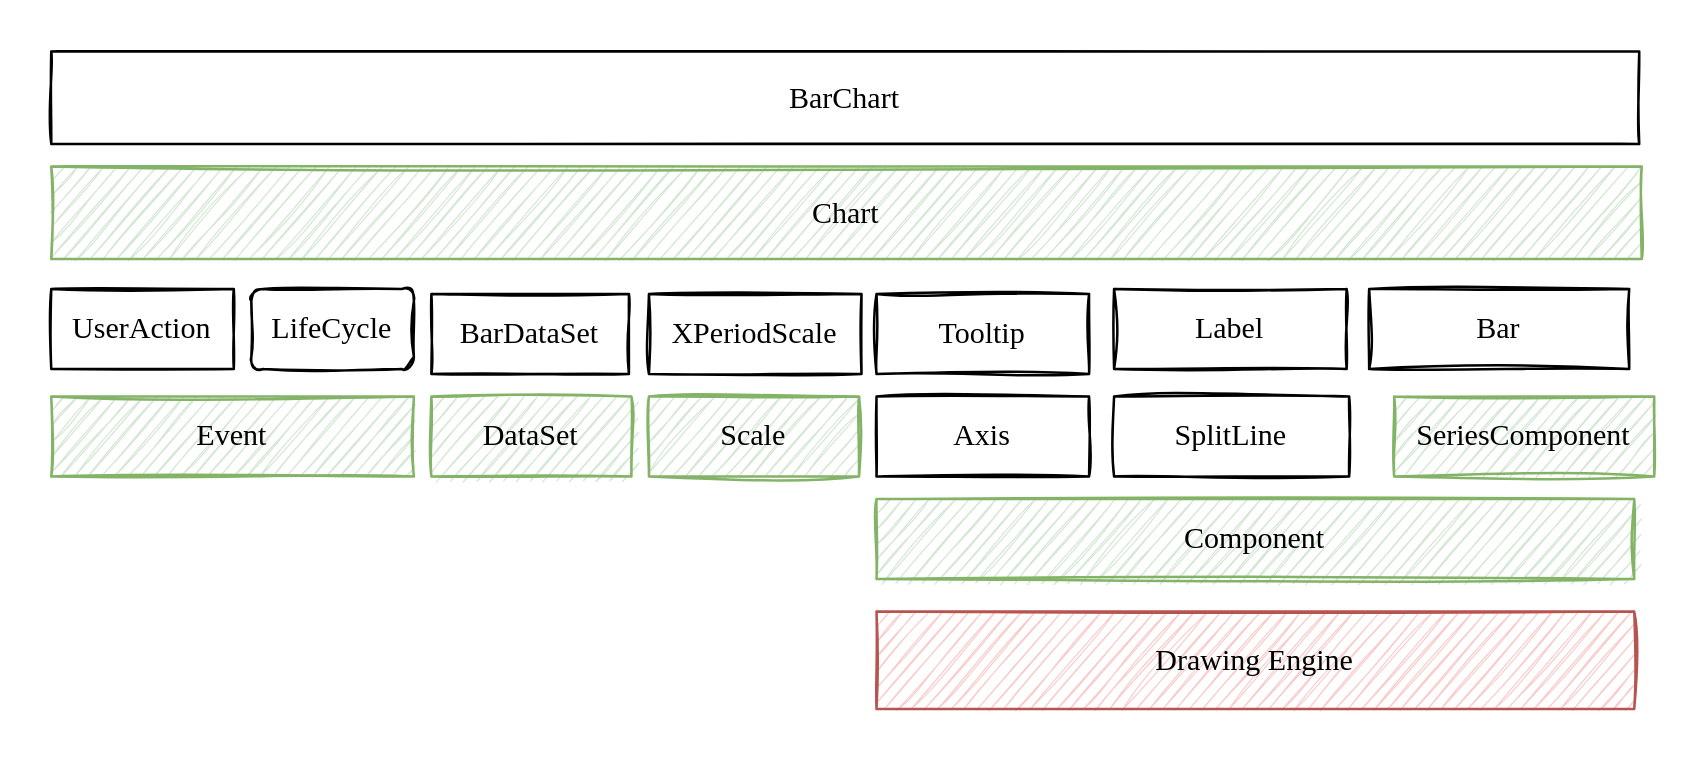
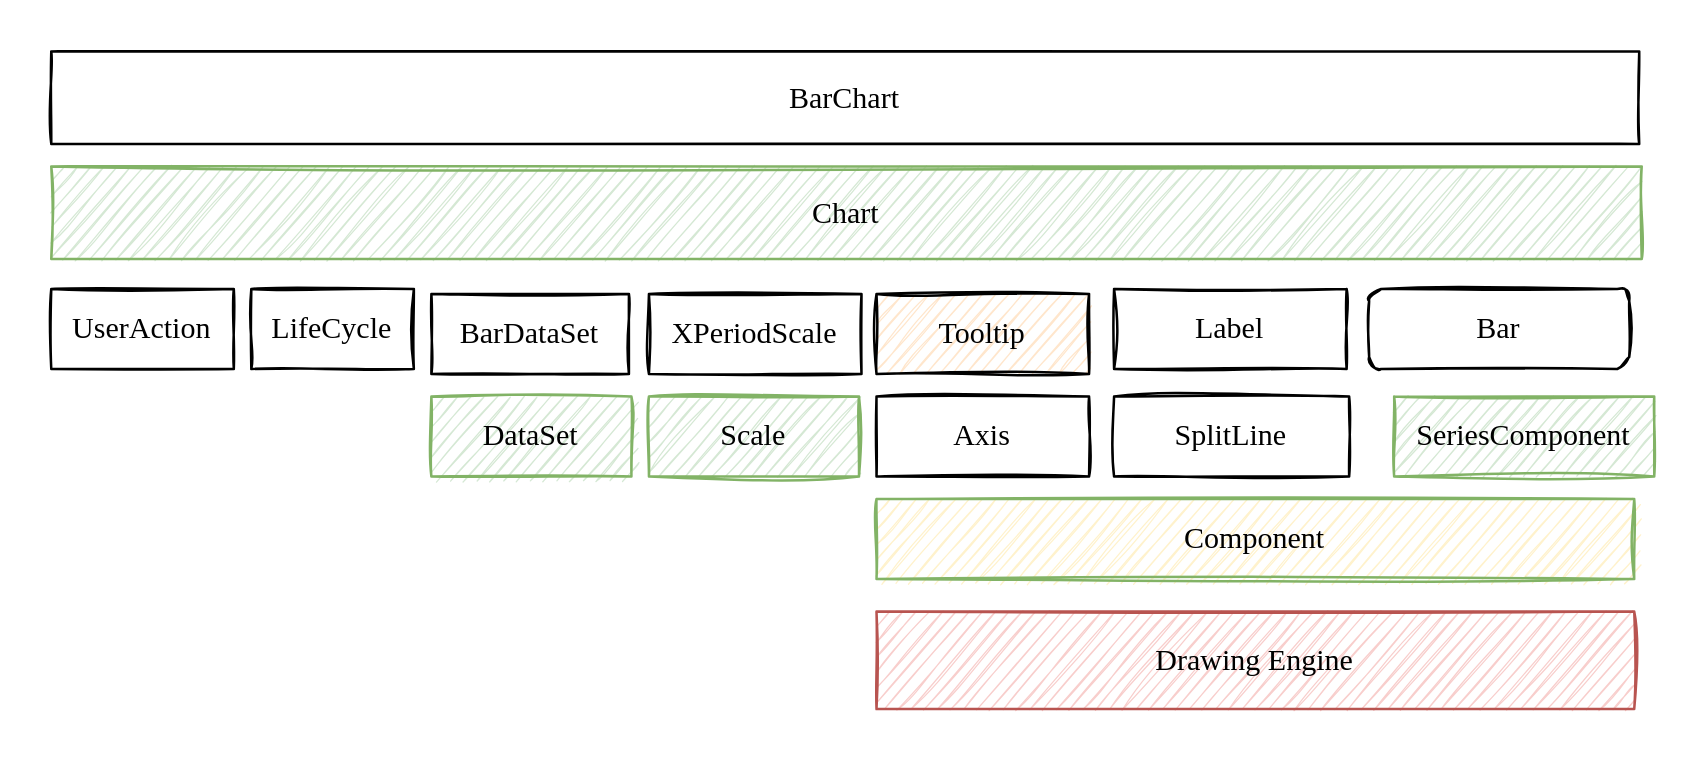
node "LifeCycle": shape rounded rectangle -> rectangle
node "Bar": shape rectangle -> rounded rectangle
node "Tooltip": fillcolor #ffffff -> #ffe6cc
node "Event": removed
node "Component": fillcolor #d5e8d4 -> #fff2cc
